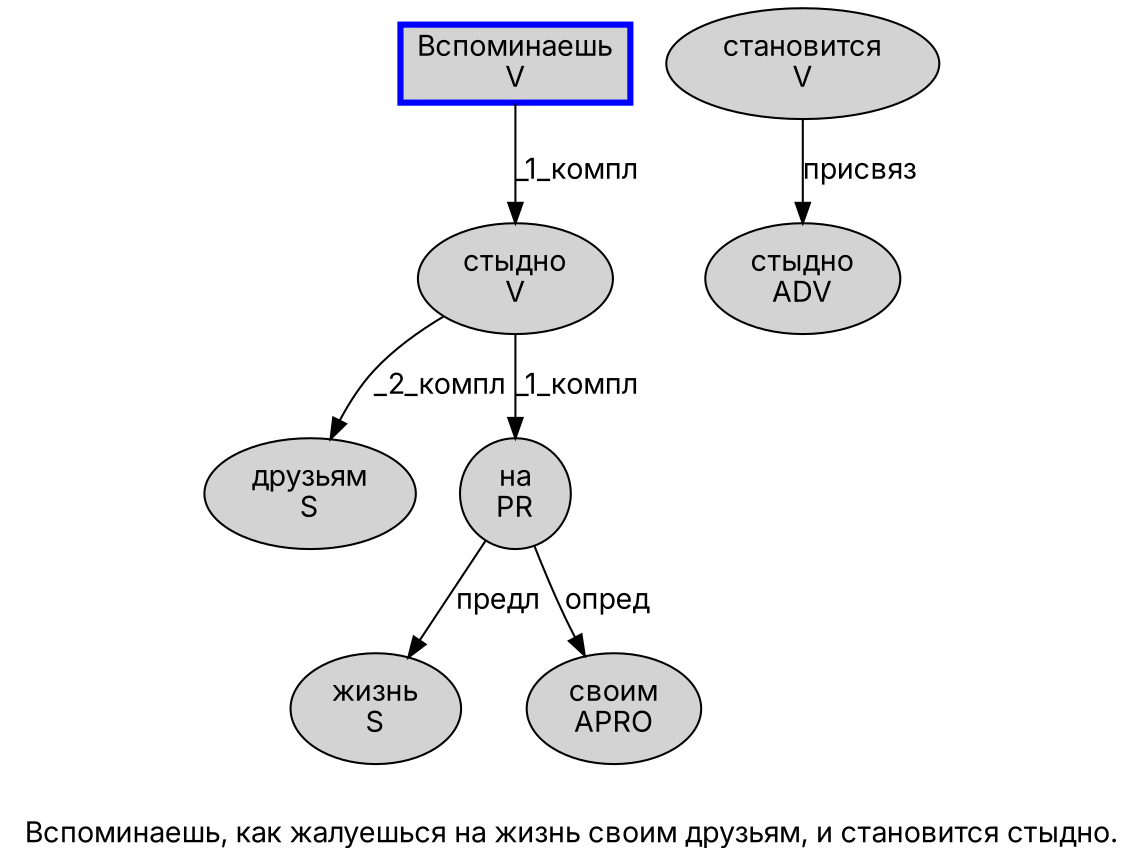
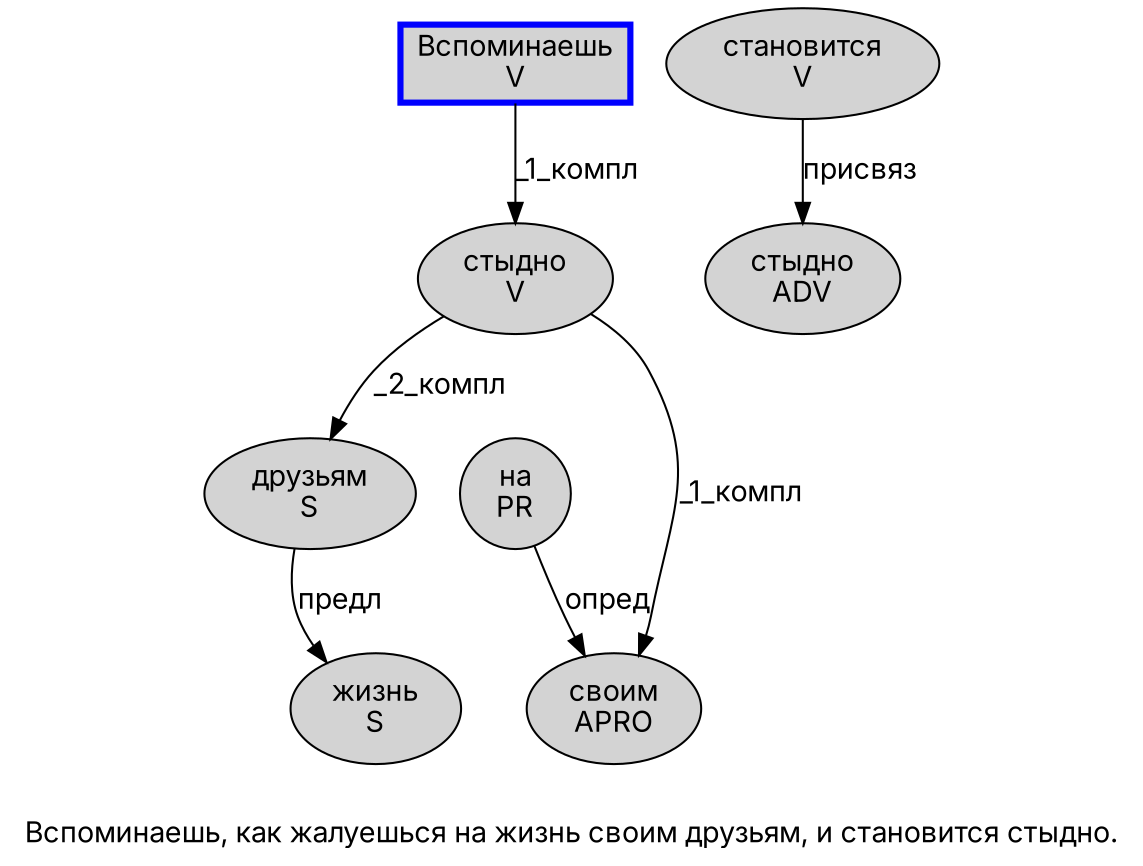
edge "стыдно V" -> "на PR": now "стыдно V" -> "своим APRO"
edge "на PR" -> "жизнь S": now "друзьям S" -> "жизнь S"
